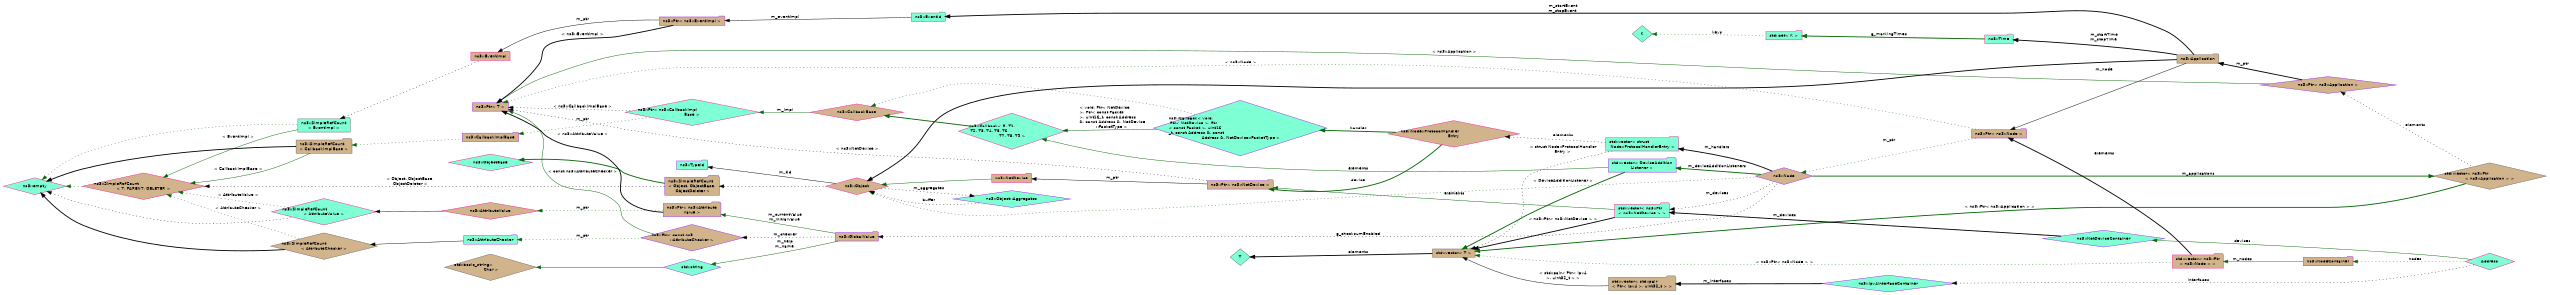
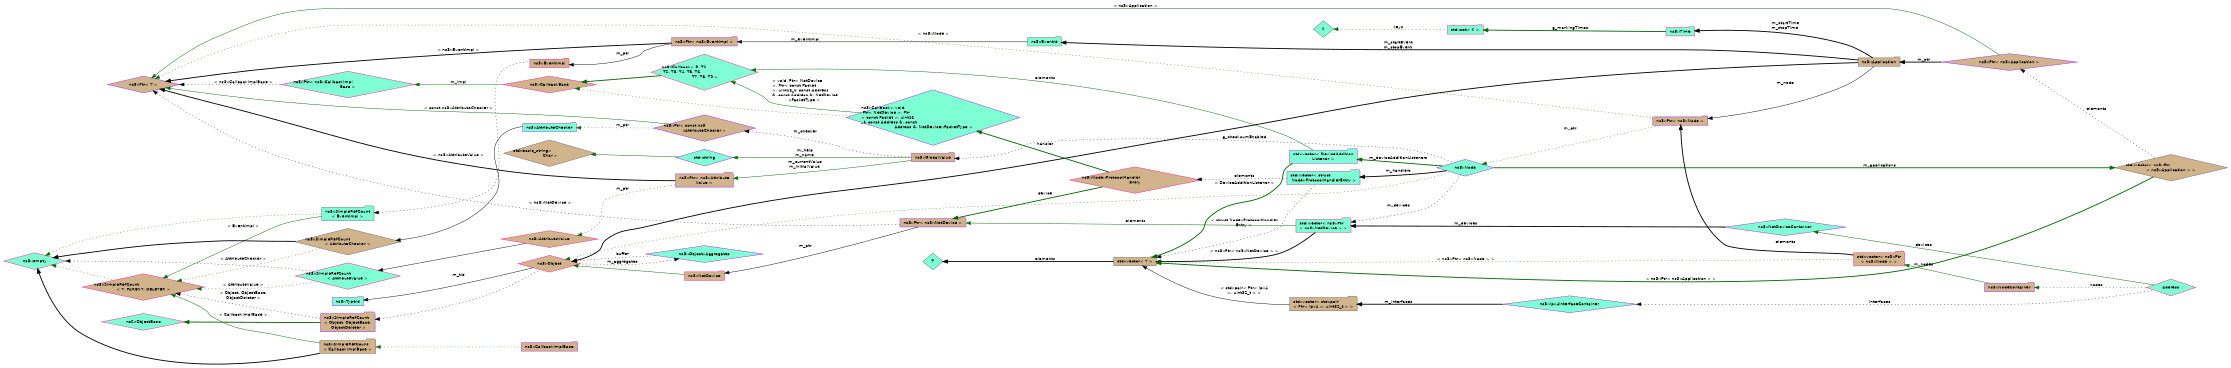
node "ns3::Ptr< T >": shape folder -> diamond
edge "ns3::Ptr< ns3::CallbackImpl Base >" -> "ns3::CallbackImplBase": removed, label "m_ptr"
node "std::vector< struct Node::ProtocolHandlerEntry >": color deeppink -> purple
node "ns3::ObjectBase": label "ns3::ObjectBase" -> "ns6::ObjectBase"
node "ns3::Node": fillcolor tan -> aquamarine
